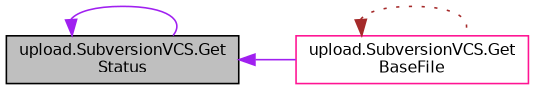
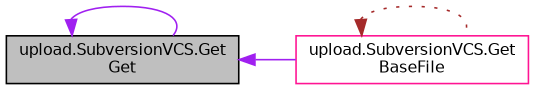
node "upload.SubversionVCS.Get Status": label "upload.SubversionVCS.Get Status" -> "upload.SubversionVCS.Get Get"
